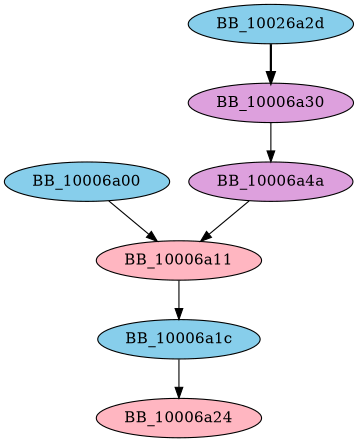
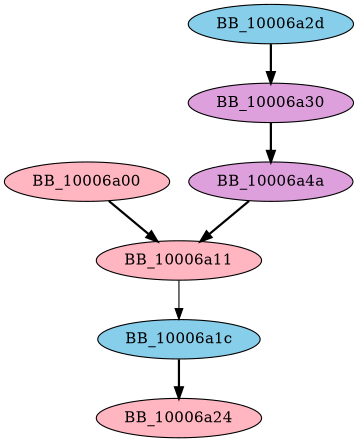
node "BB_10026a2d": label "BB_10026a2d" -> "BB_10006a2d"
edge "BB_10006a30" -> "BB_10006a4a": style solid -> bold
node "BB_10006a00": fillcolor skyblue -> lightpink
edge "BB_10006a00" -> "BB_10006a11": style solid -> bold
edge "BB_10006a4a" -> "BB_10006a11": style solid -> bold
edge "BB_10006a1c" -> "BB_10006a24": style solid -> bold
